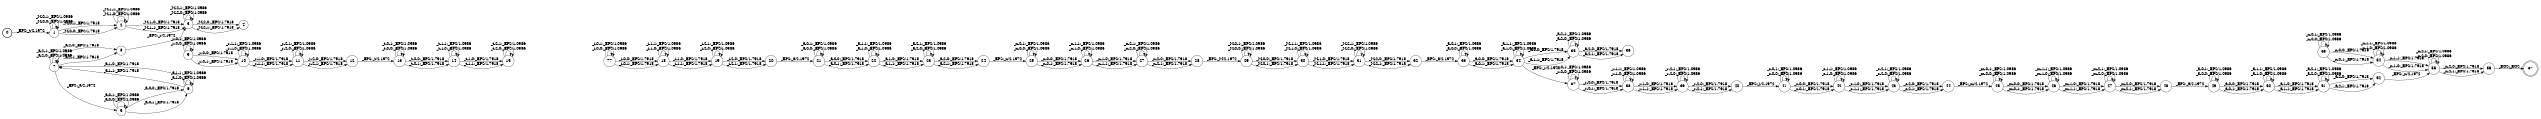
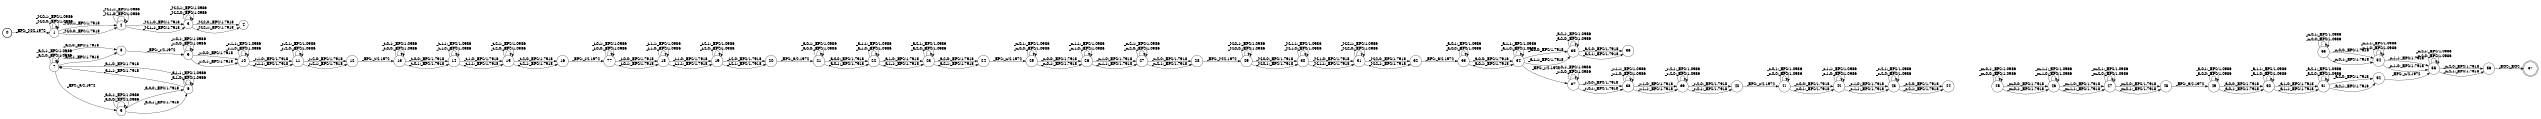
edge "0" -> "1": label "_EPS:_t/2.1972" -> "_EPS:_M/2.1972"
edge "8" -> "3": now "8" -> "9"
node "16": added
edge "40" -> "41": label "_EPS:_i/2.1972" -> "_EPS:_s/2.1972"
edge "44" -> "45": removed, label "_EPS:_m/2.1972"
